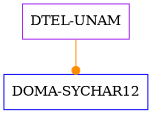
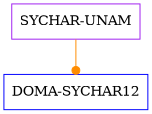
node "DTEL-UNAM": label "DTEL-UNAM" -> "SYCHAR-UNAM"
